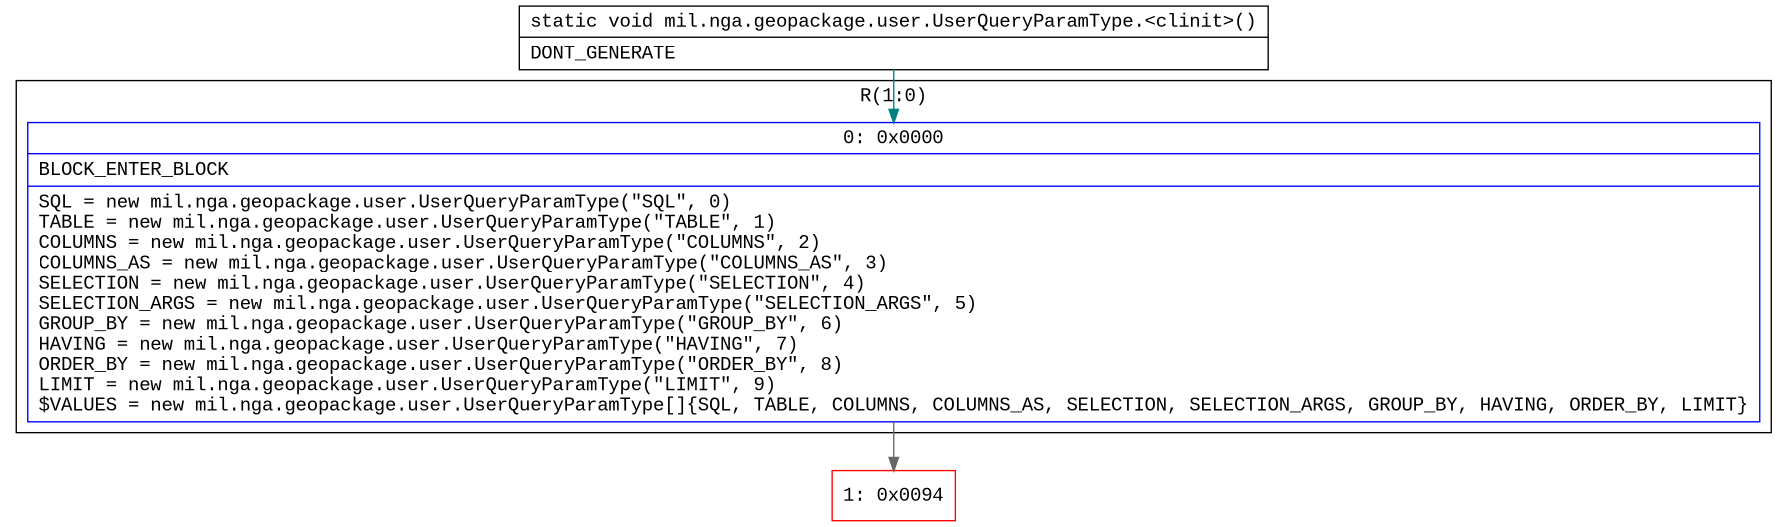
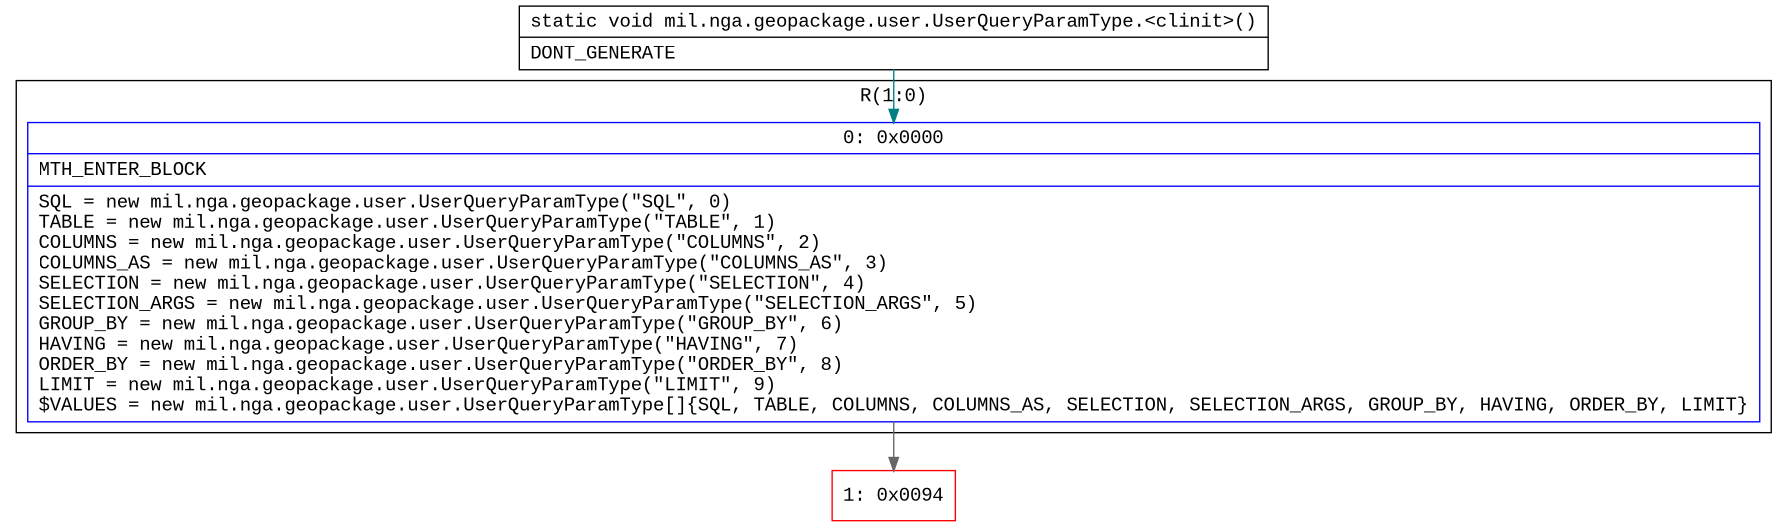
node "0: 0x0000": text "BLOCK_ENTER_BLOCK" -> "MTH_ENTER_BLOCK"
